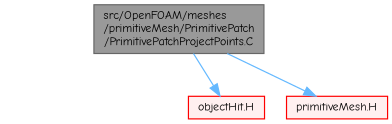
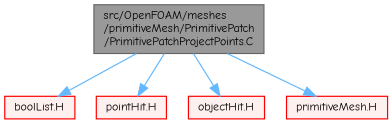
node "boolList.H": added
node "pointHit.H": added
